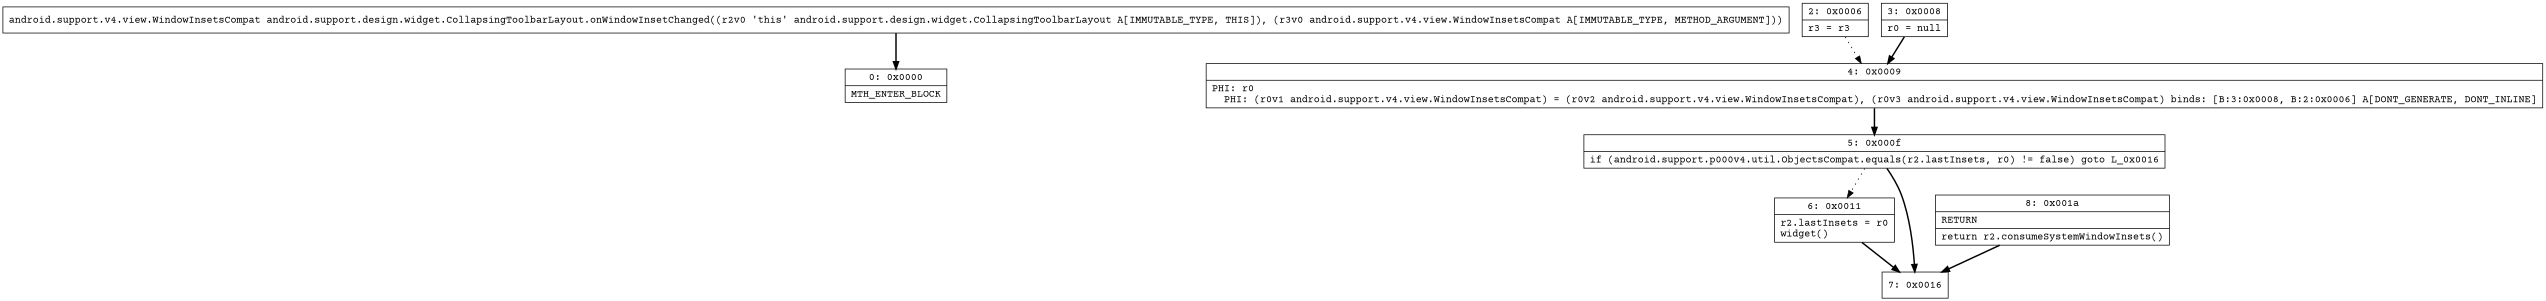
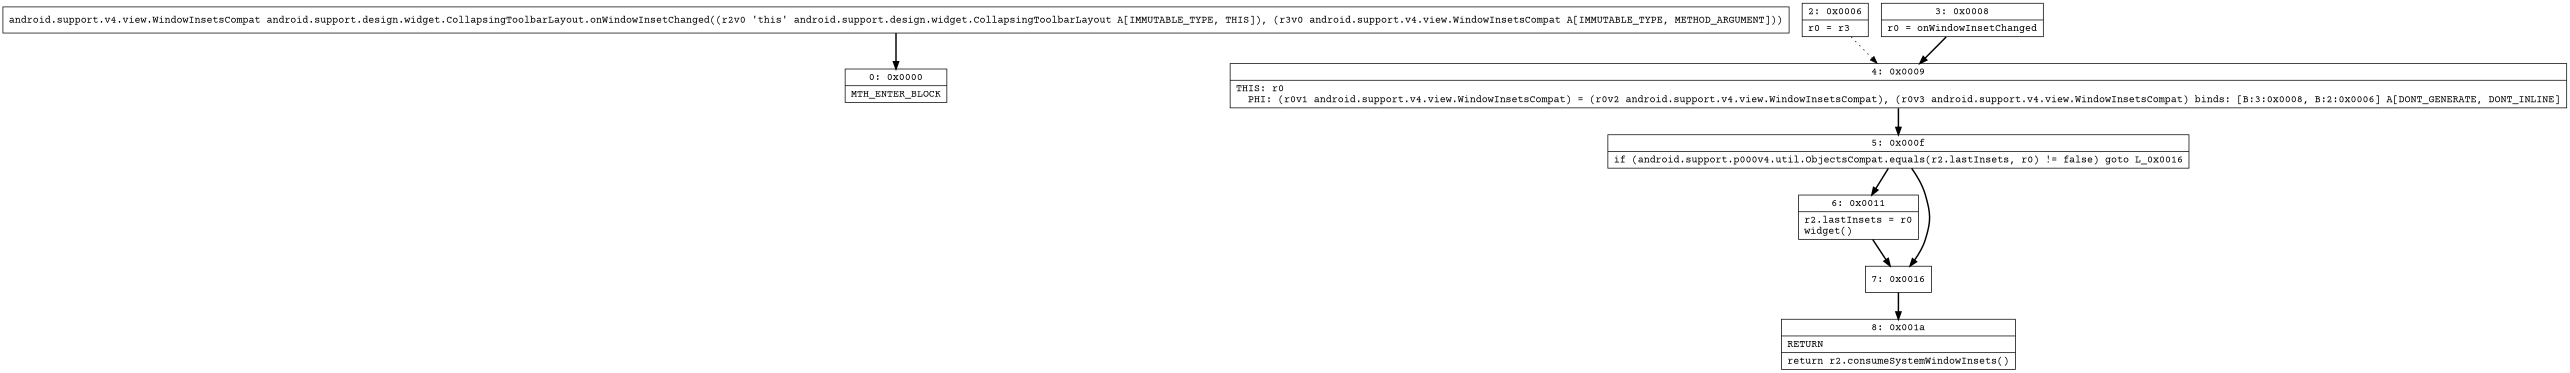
node "2: 0x0006": text "r3 = r3" -> "r0 = r3"
node "3: 0x0008": text "r0 = null" -> "r0 = onWindowInsetChanged"
node "4: 0x0009": text "PHI: r0" -> "THIS: r0"
edge "5: 0x000f" -> "6: 0x0011": style dotted -> bold
edge "8: 0x001a" -> "7: 0x0016": reversed
